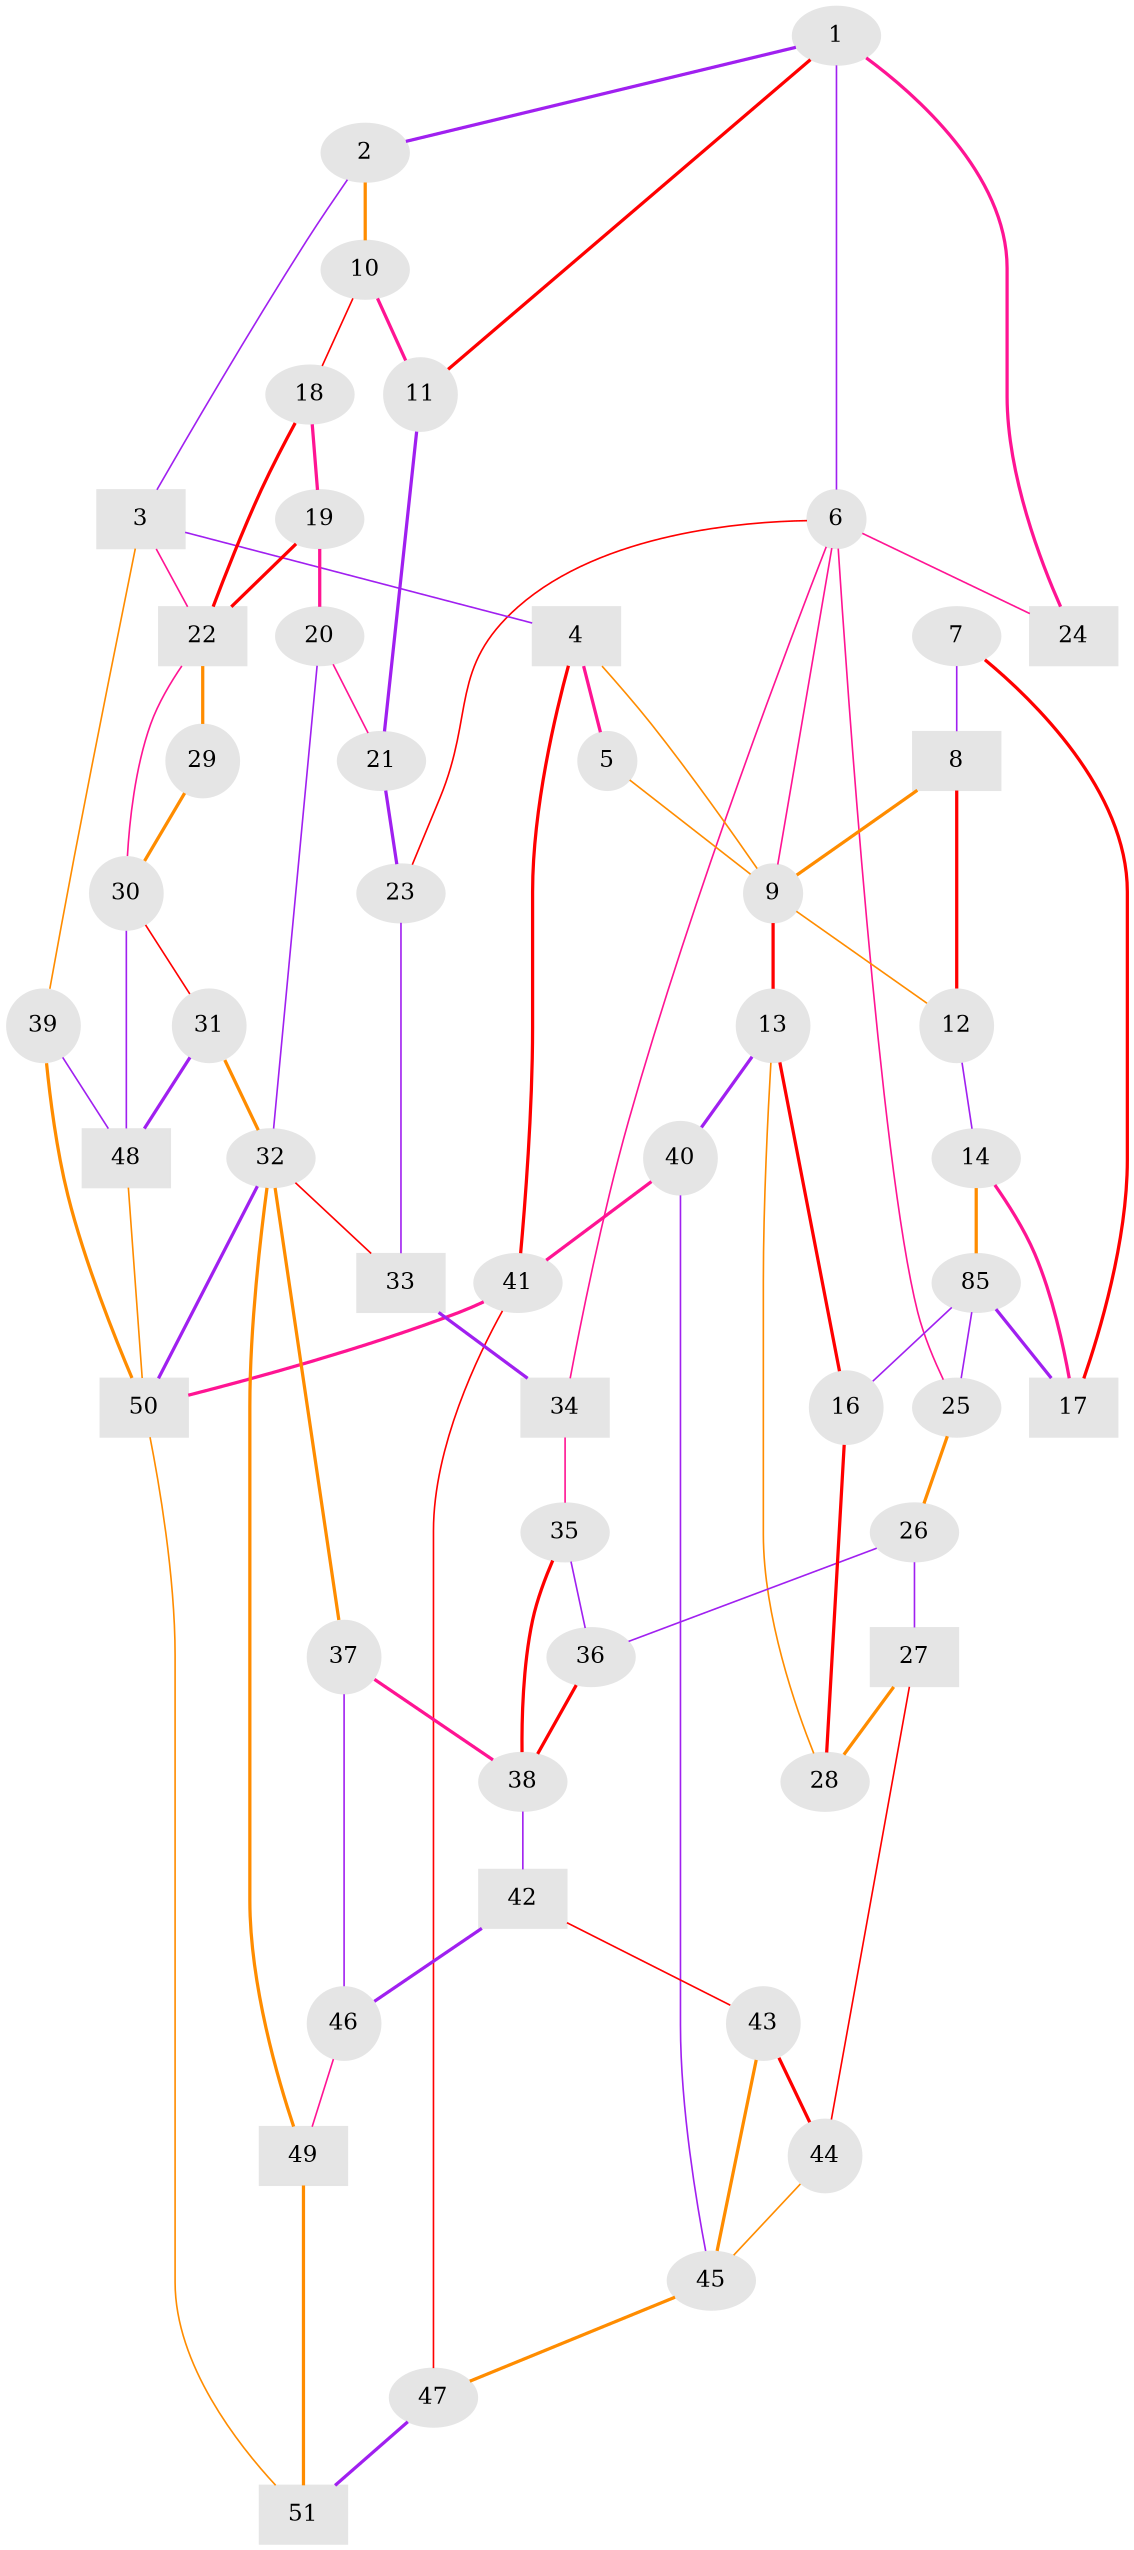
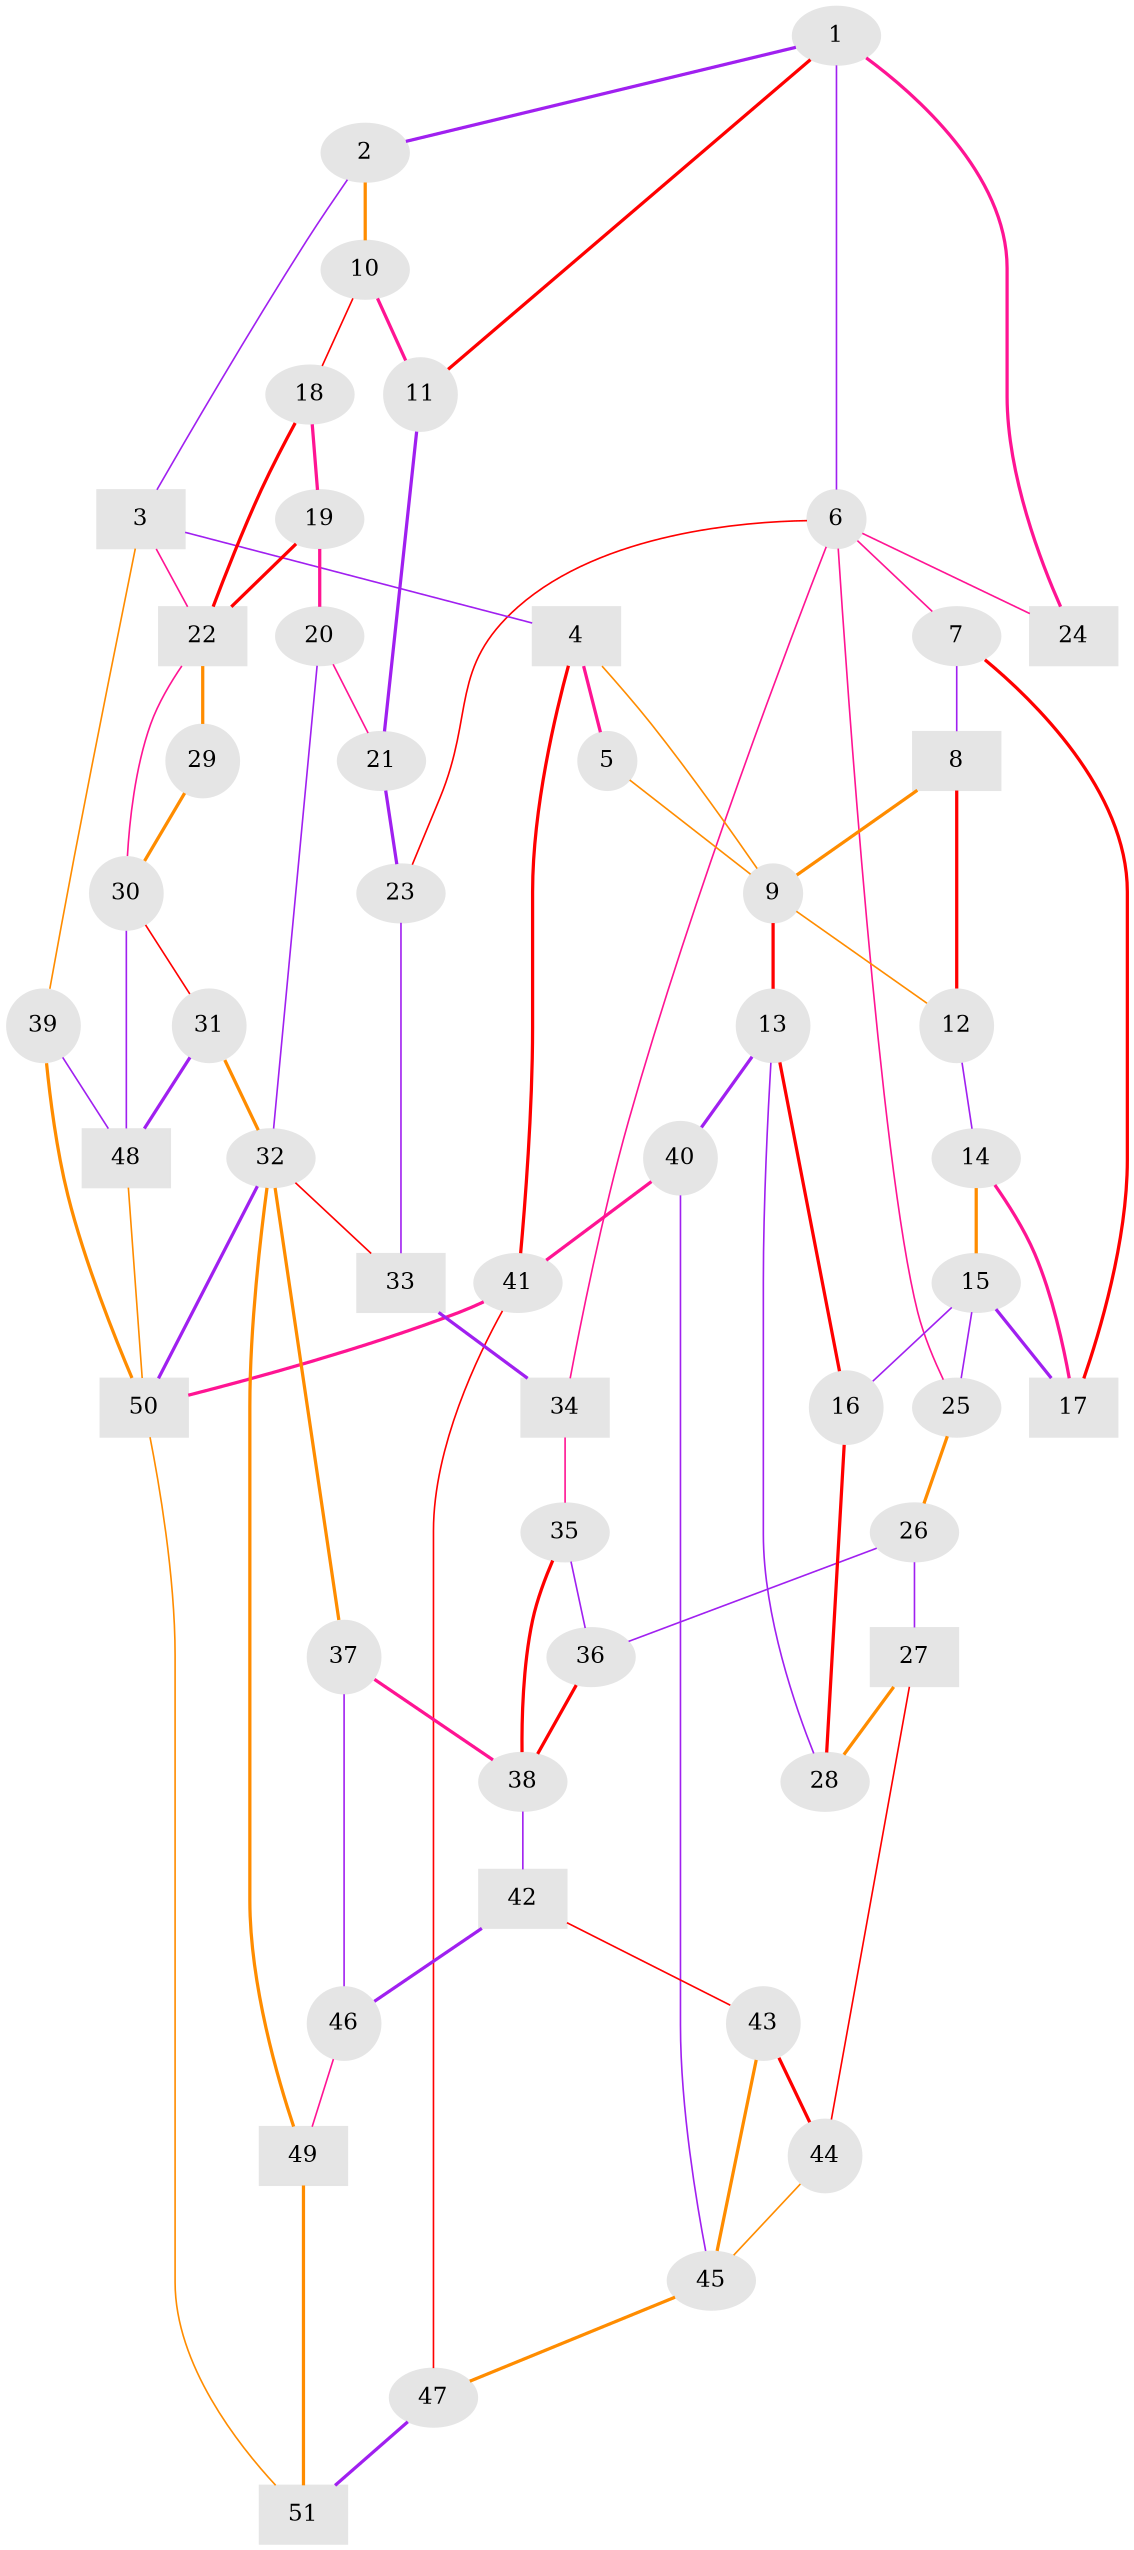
edge "6" -- "9": now "6" -- "7"
node "85": label "85" -> "15"
edge "13" -- "28": color darkorange -> purple
